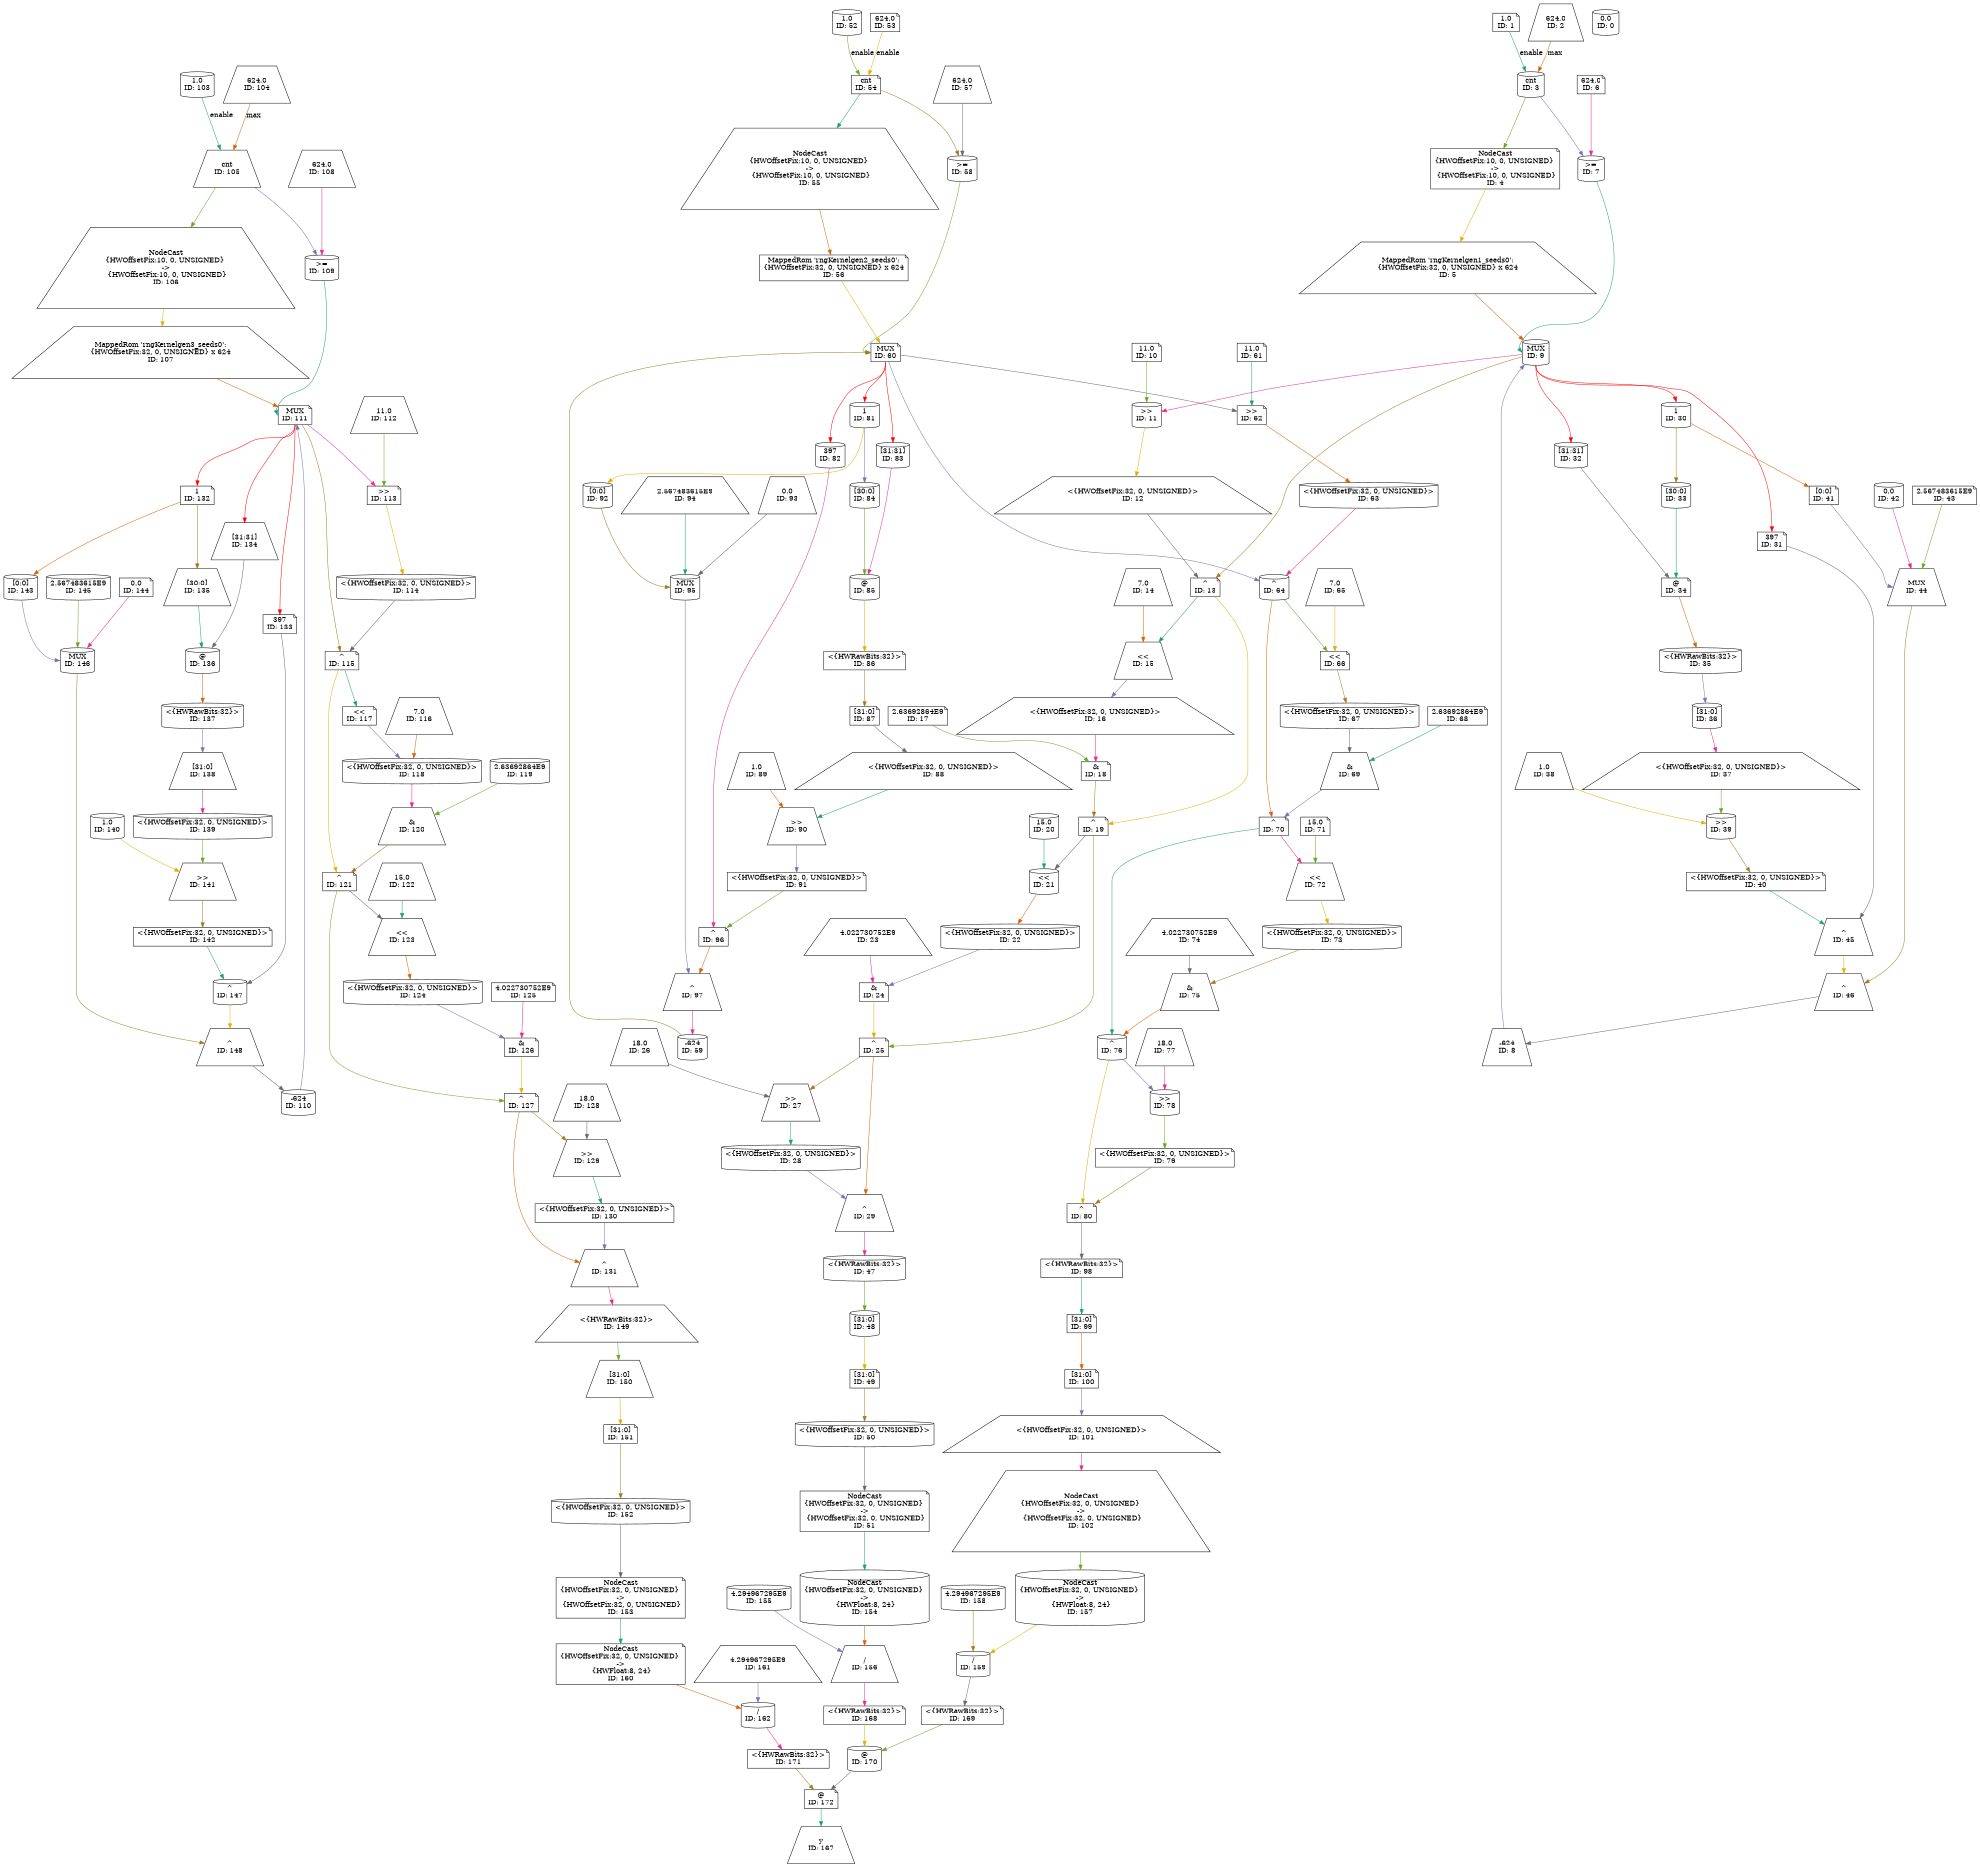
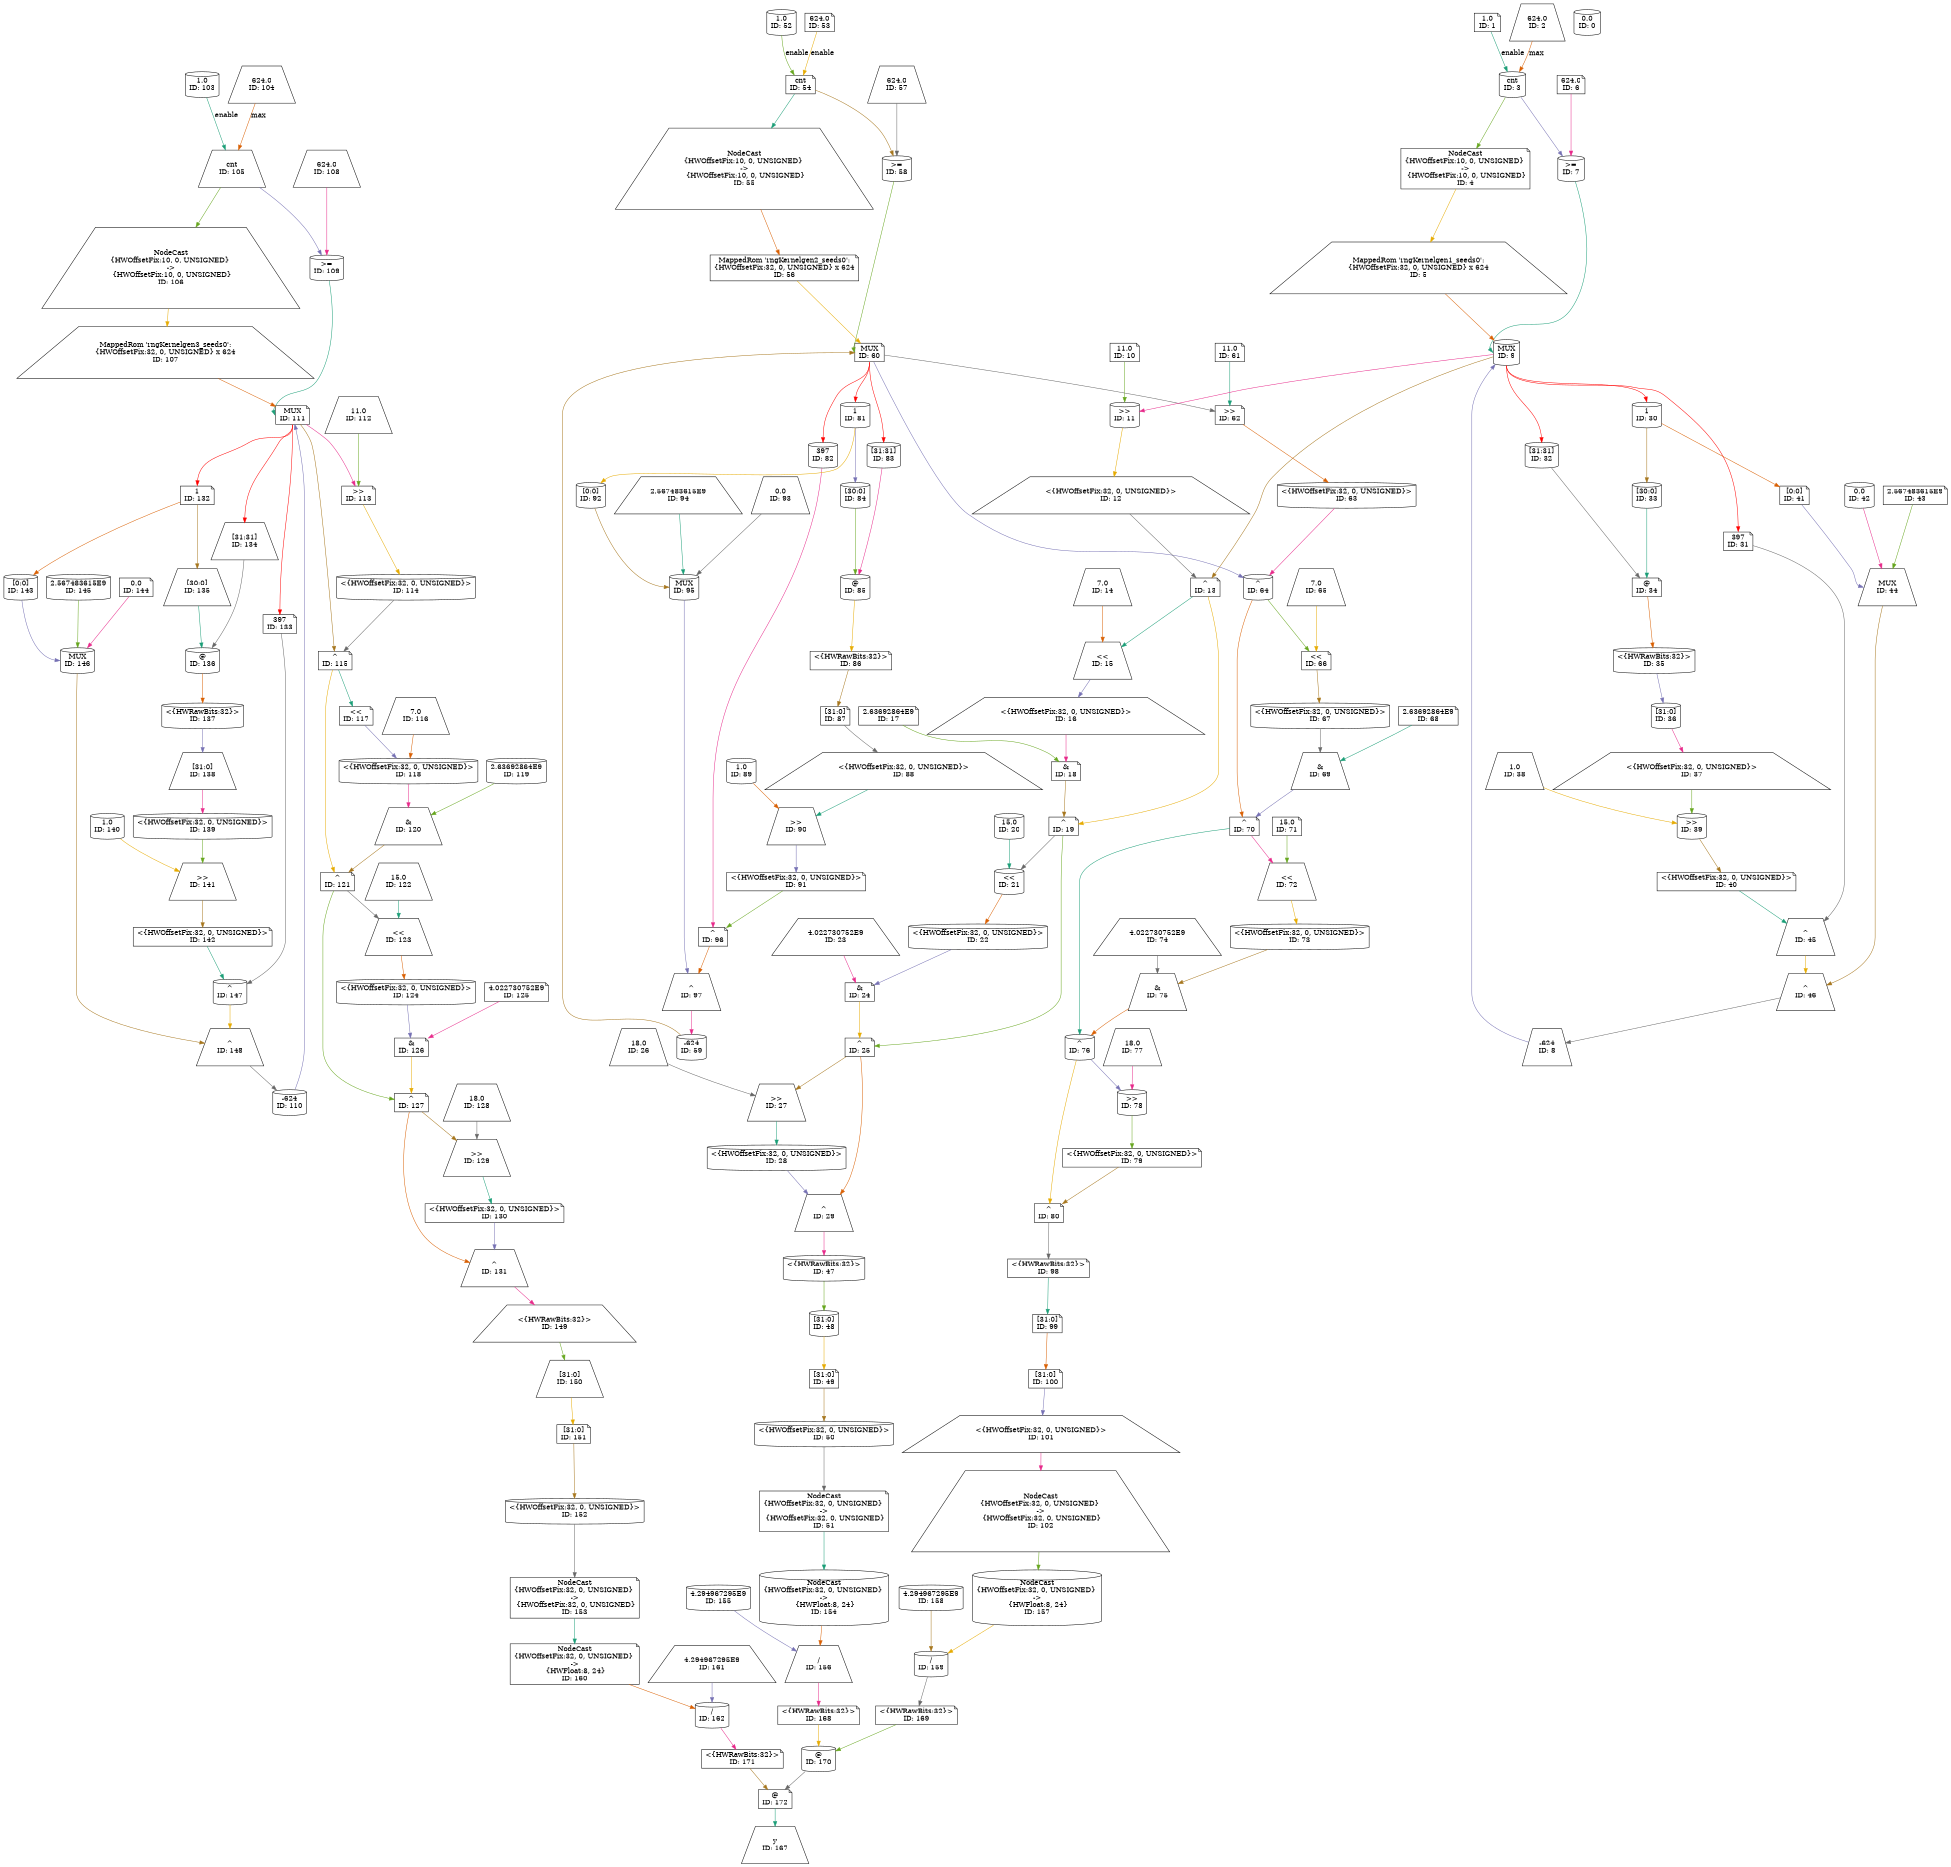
node "1.0 ID: 89": shape trapezium -> cylinder
